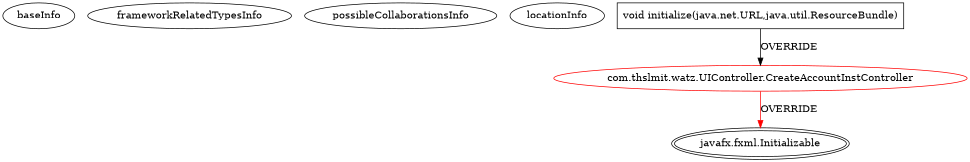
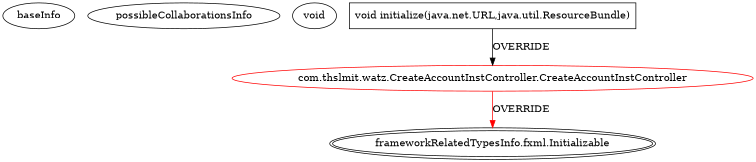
node "frameworkRelatedTypesInfo": removed
node "locationInfo": label "locationInfo" -> "void"
node "com.thslmit.watz.UIController.CreateAccountInstController": label "com.thslmit.watz.UIController.CreateAccountInstController" -> "com.thslmit.watz.CreateAccountInstController.CreateAccountInstController"
node "javafx.fxml.Initializable": label "javafx.fxml.Initializable" -> "frameworkRelatedTypesInfo.fxml.Initializable"
